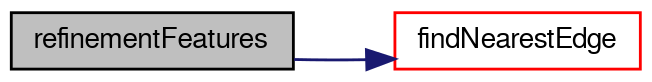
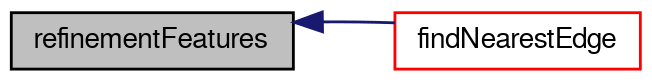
edge "refinementFeatures" -> "findNearestEdge": reversed
